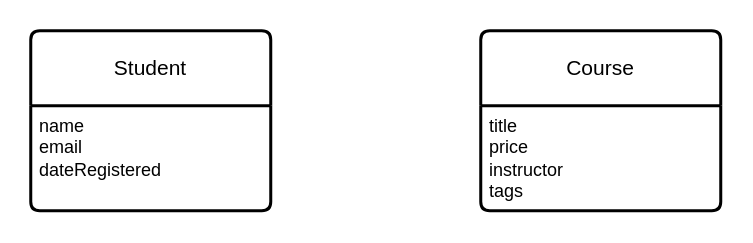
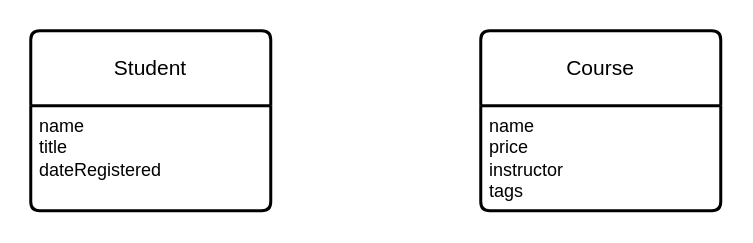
node "name email dateRegistered": label "name email dateRegistered" -> "name title dateRegistered"
node "title price instructor tags": label "title price instructor tags" -> "name price instructor tags"
